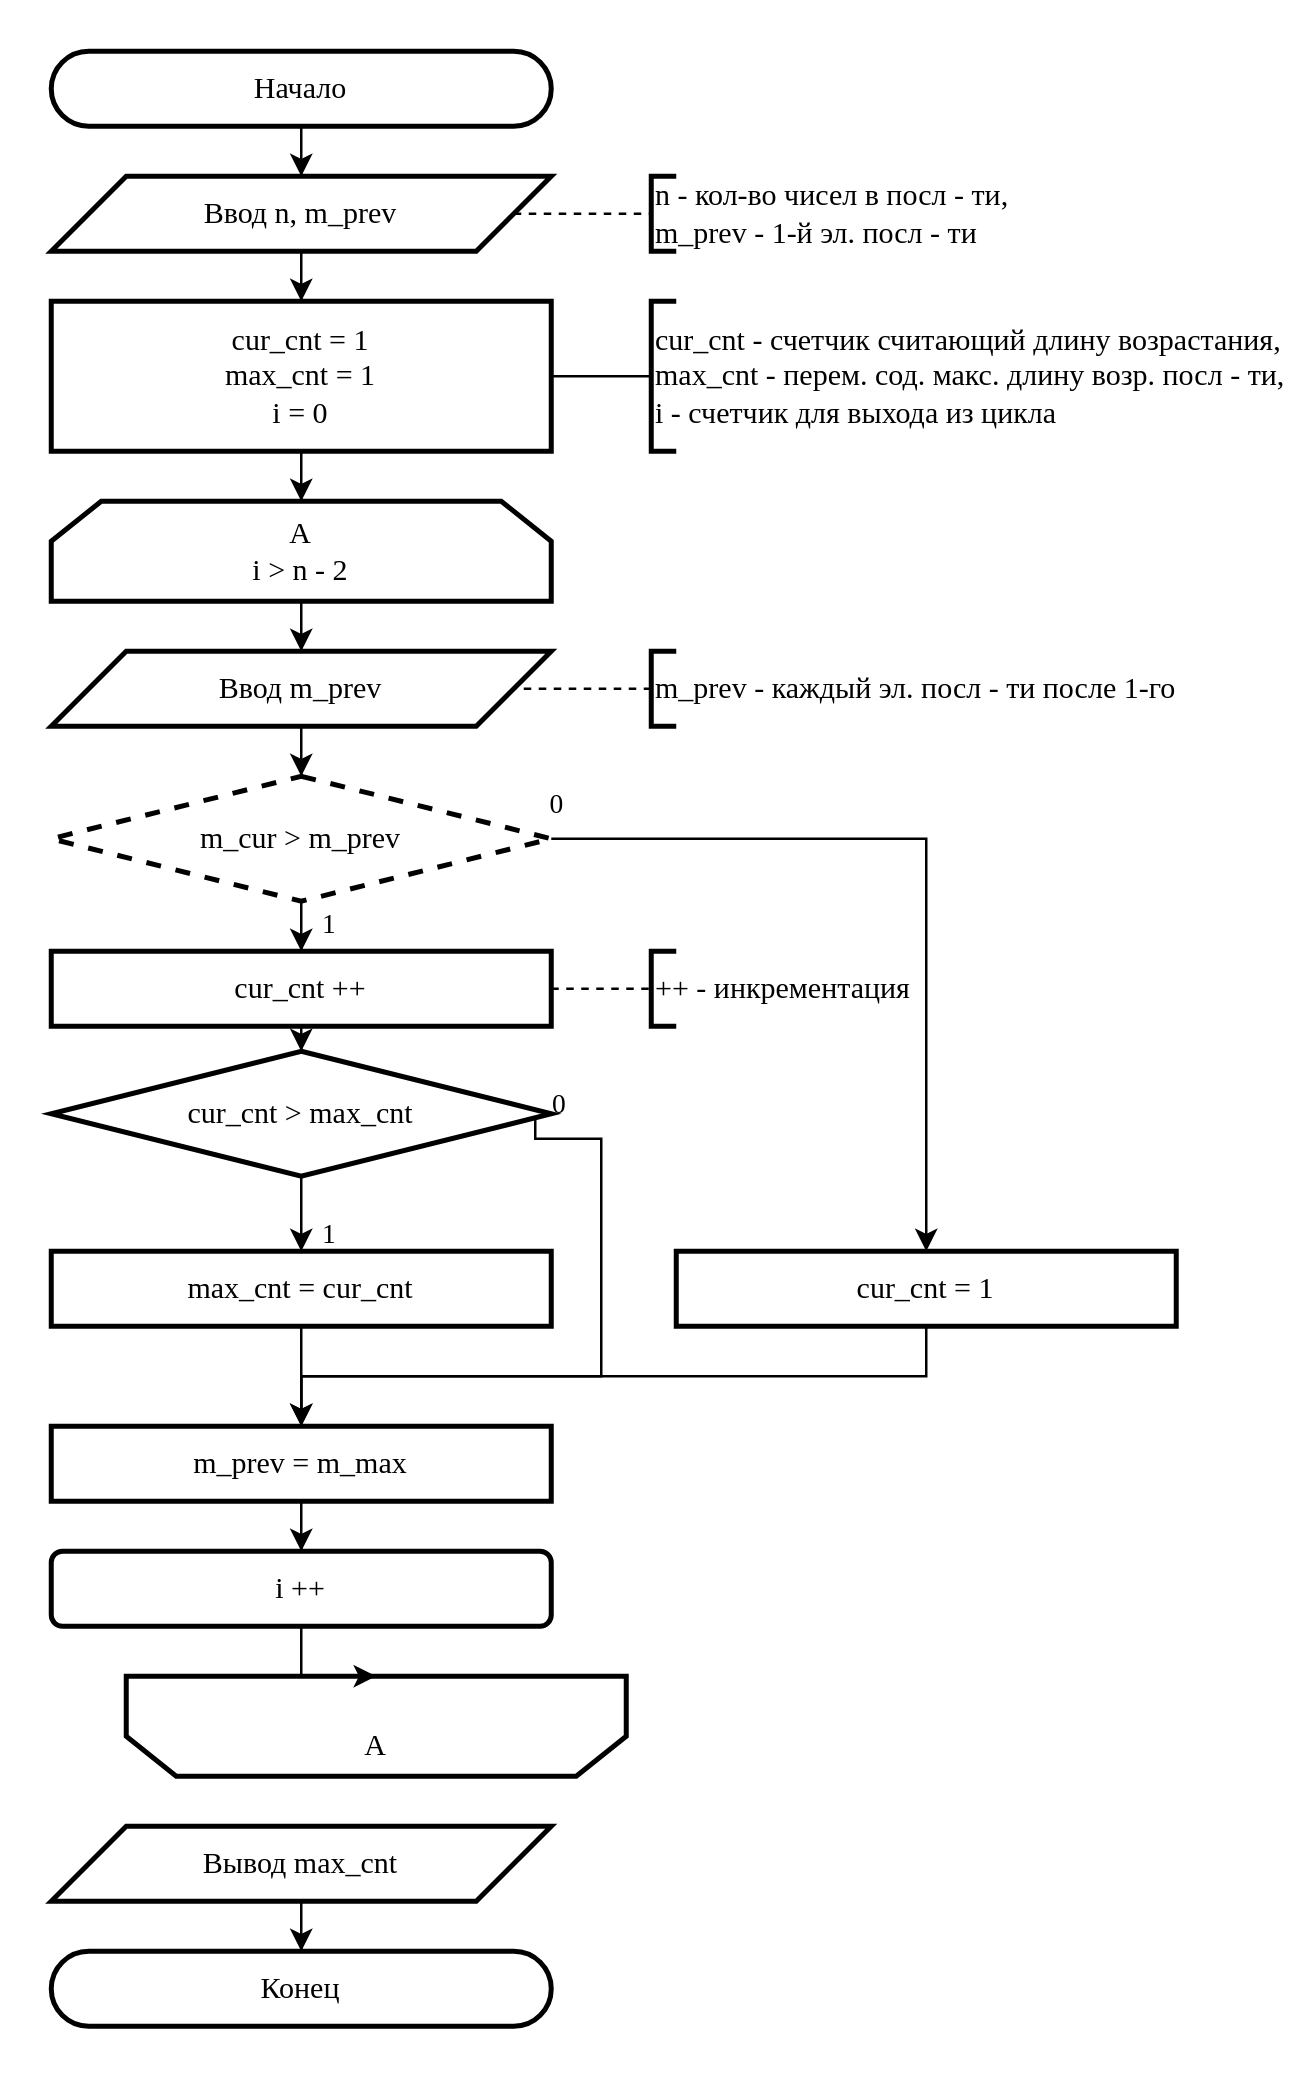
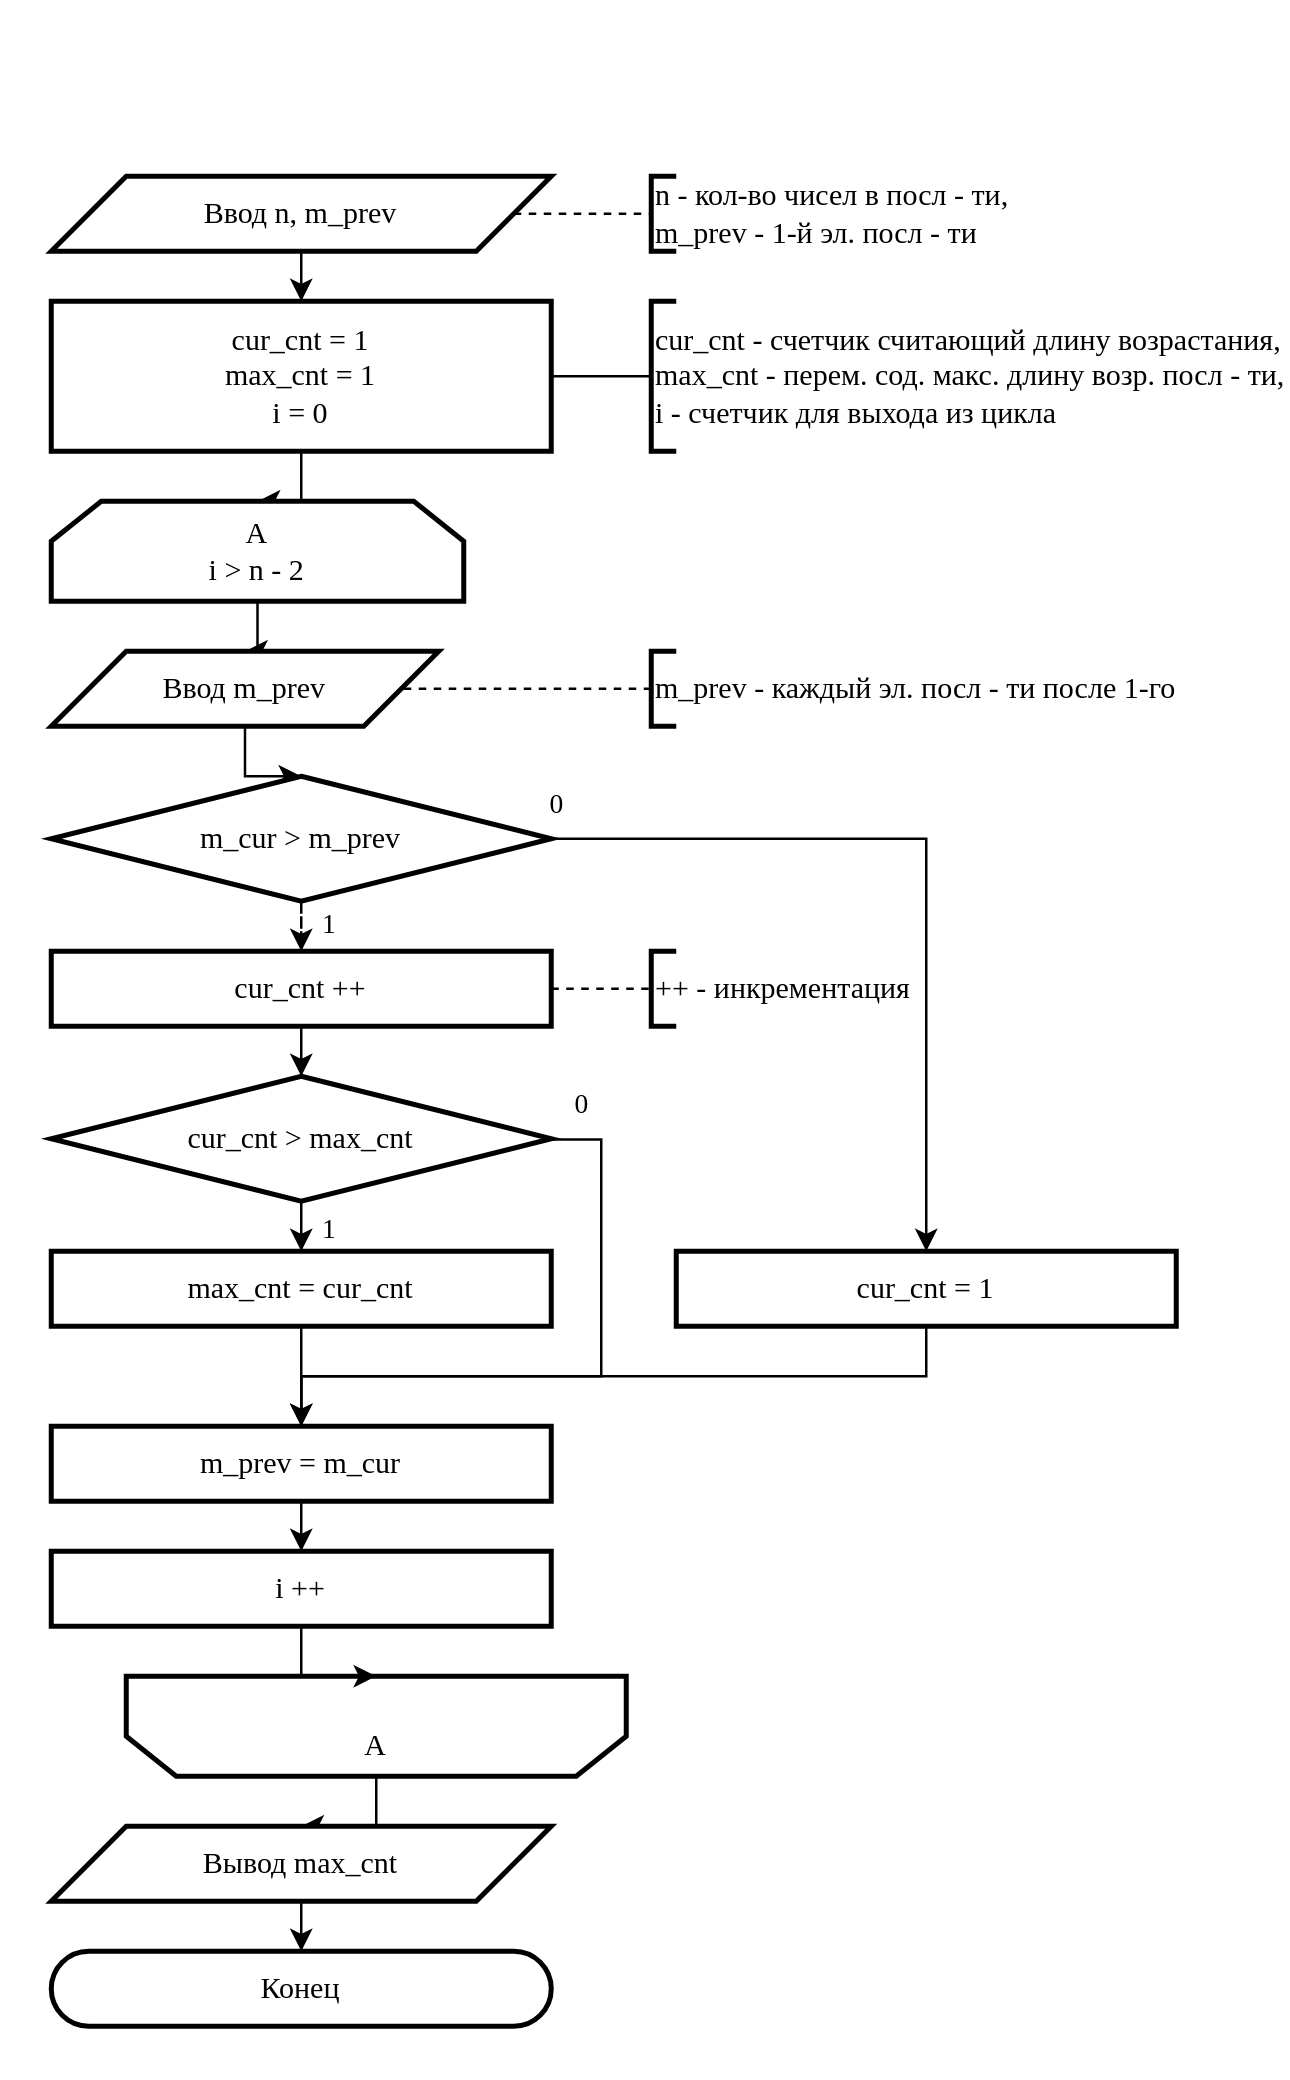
node "Начало": removed
edge "Начало" -> "Ввод n, m_prev": removed
node "A i > n - 2": size 500x100 -> 413x100
node "Ввод m_prev": size 500x75 -> 388x75
node "m_cur > m_prev": style dashed -> solid
edge "m_cur > m_prev" -> "cur_cnt ++": style solid -> dashed
node "cur_cnt > max_cnt": moved (301, 1114) -> (301, 1139)
node "m_prev = m_max": label "m_prev = m_max" -> "m_prev = m_cur"
node "i ++": shape rounded rectangle -> rectangle
edge "A" -> "Вывод max_cnt": added
